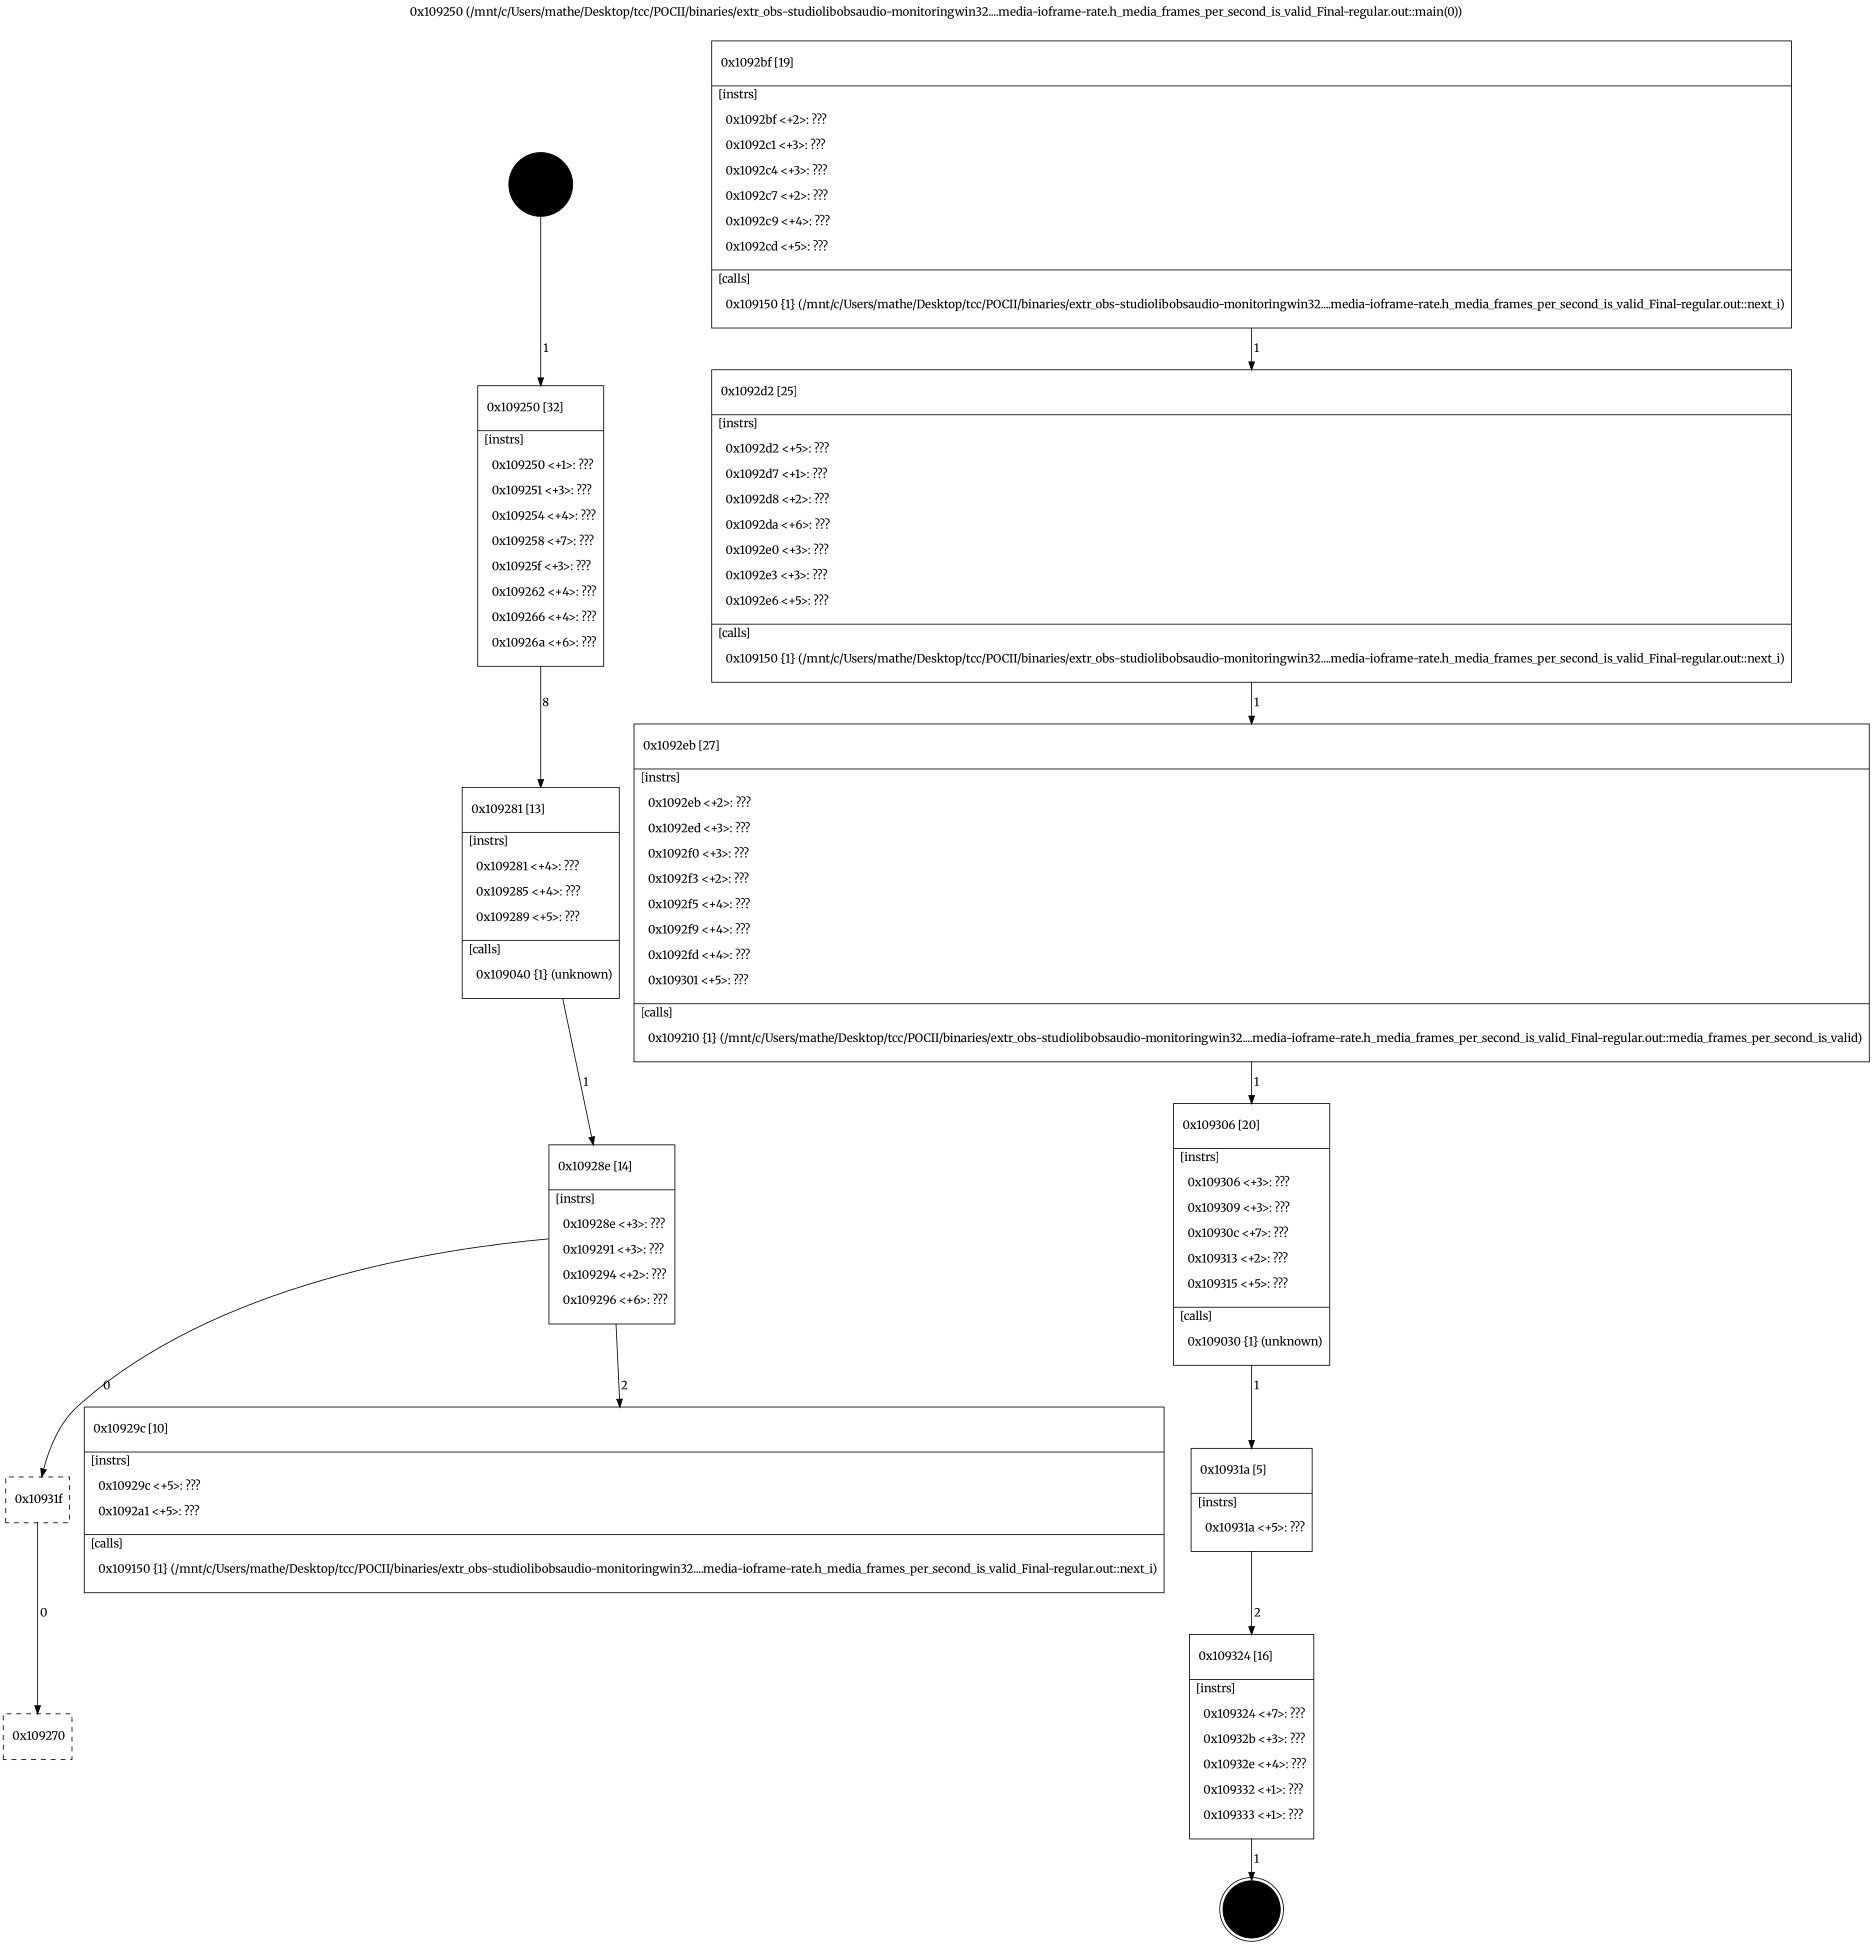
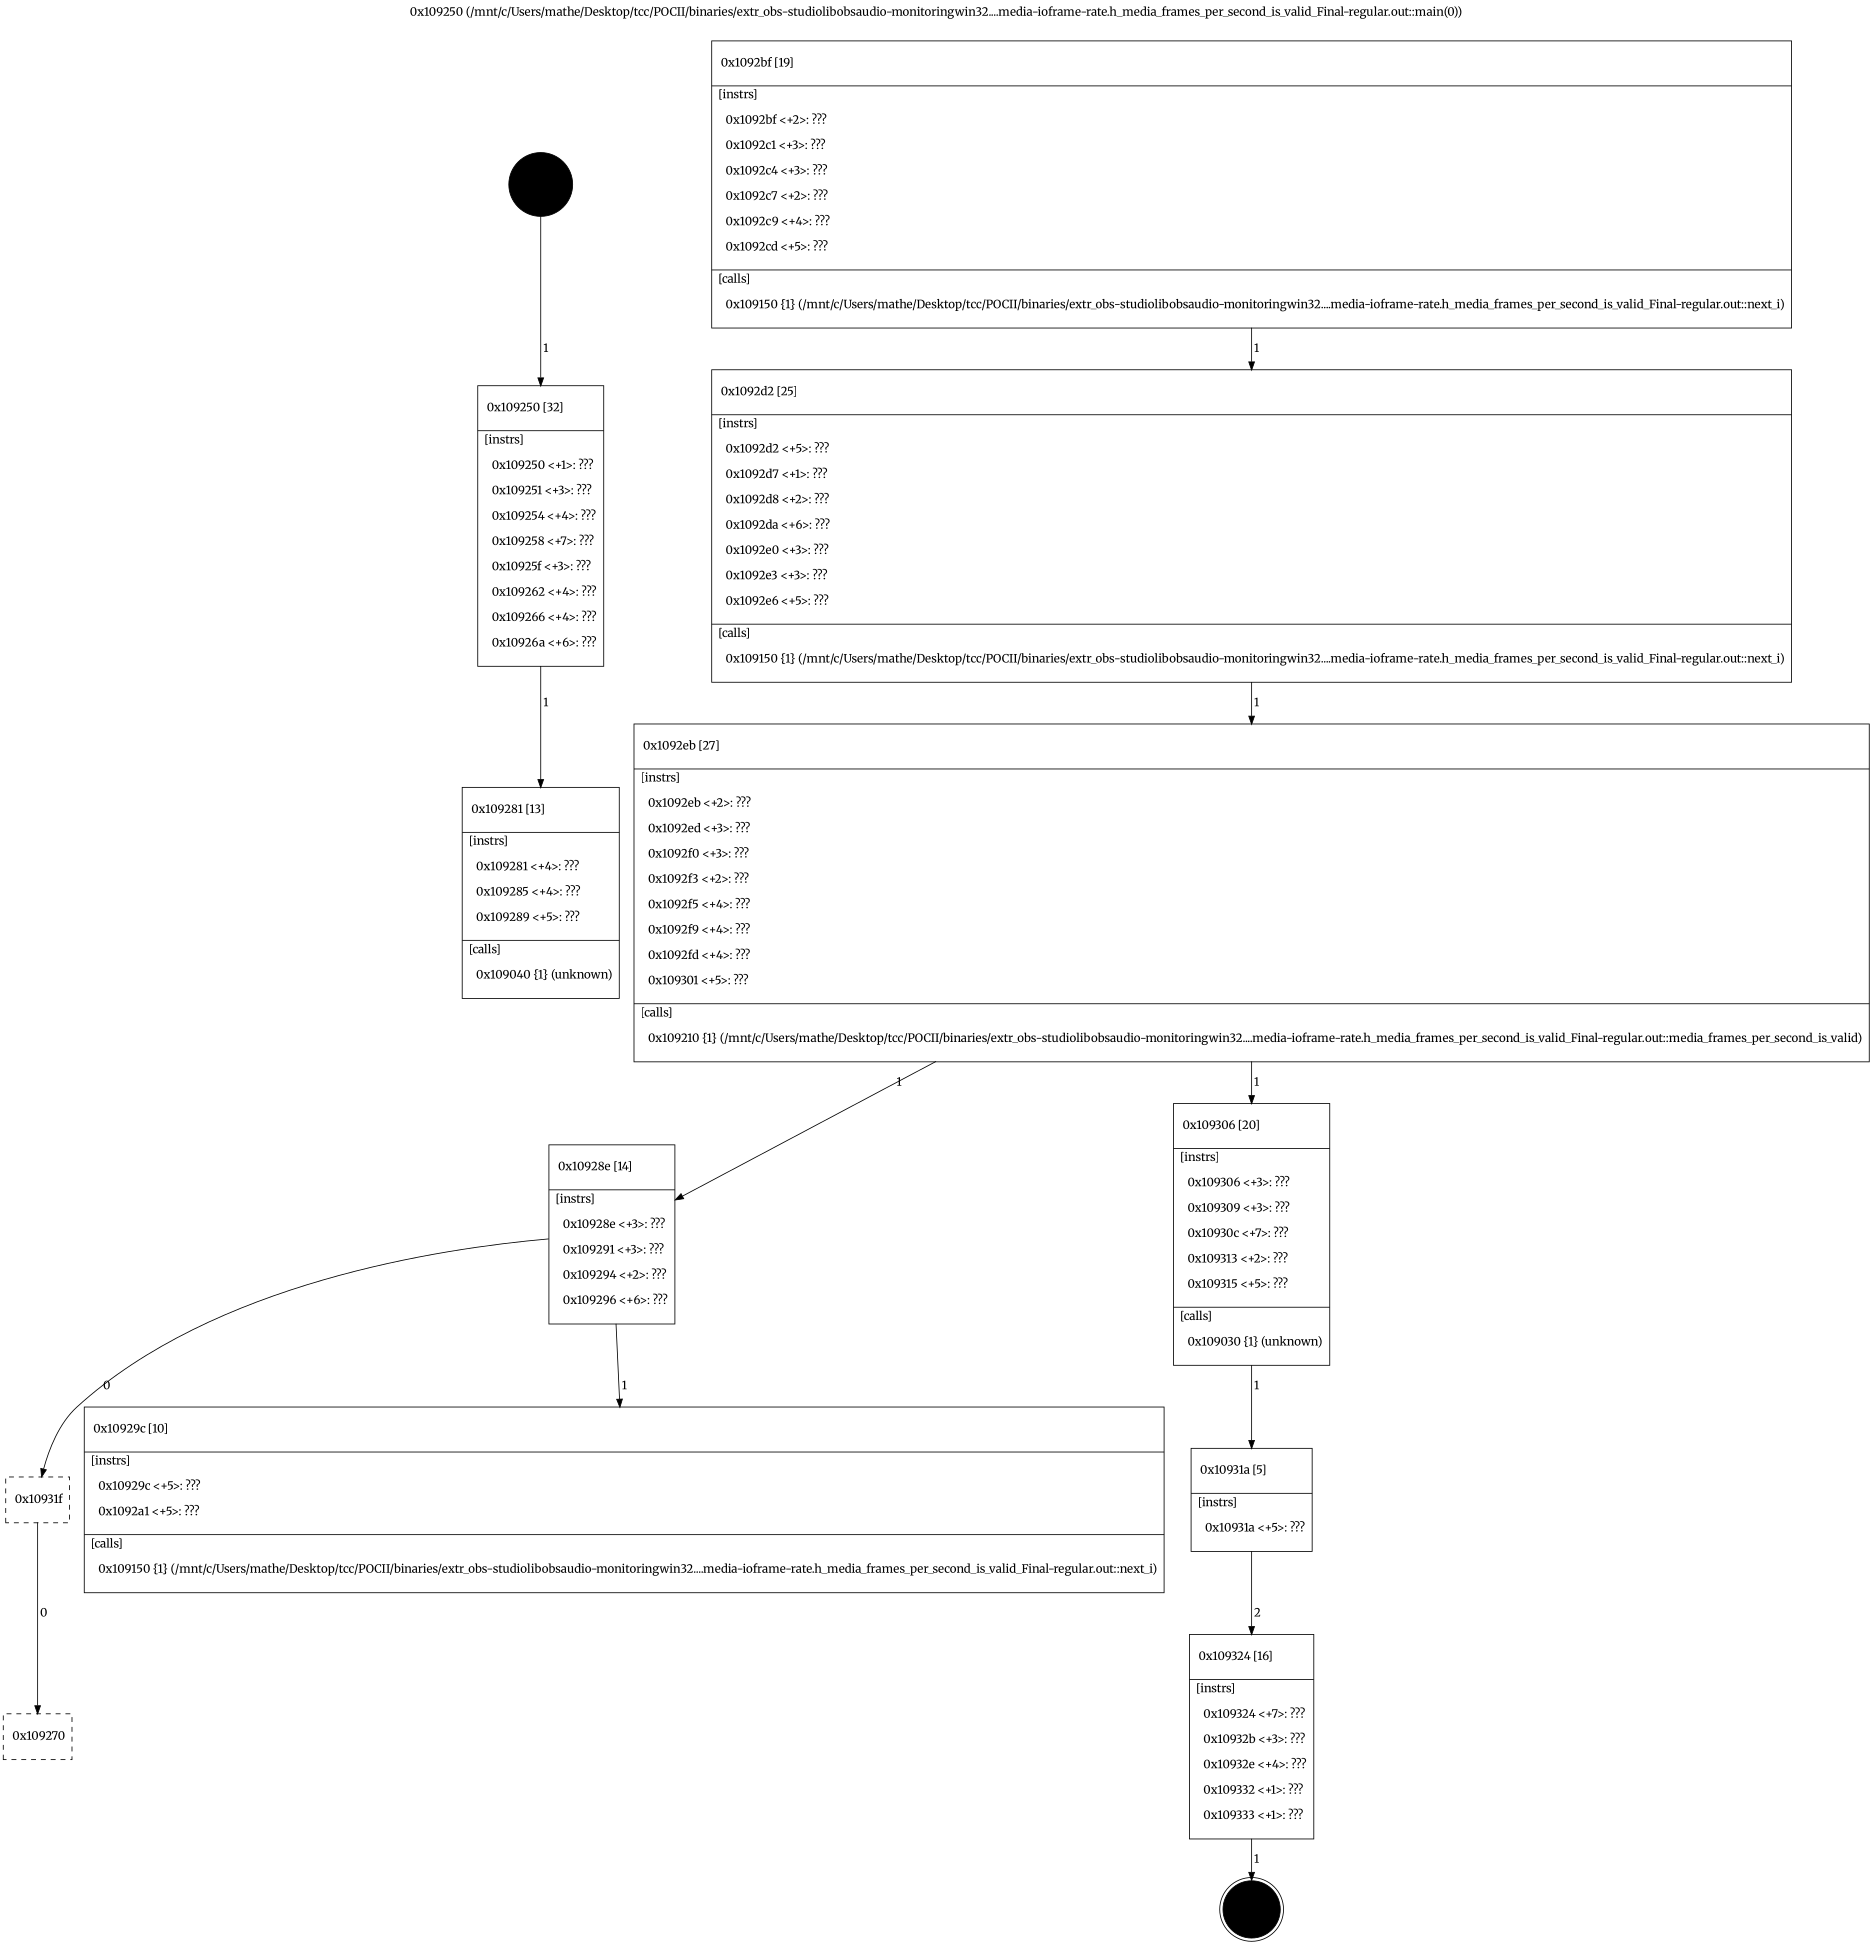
edge "0x109250 [32]" -> "0x109281 [13]": label " 8" -> " 1"
edge "0x109281 [13]" -> "0x10928e [14]": now "0x1092eb [27]" -> "0x10928e [14]"
edge "0x10928e [14]" -> "0x10929c [10]": label " 2" -> " 1"
